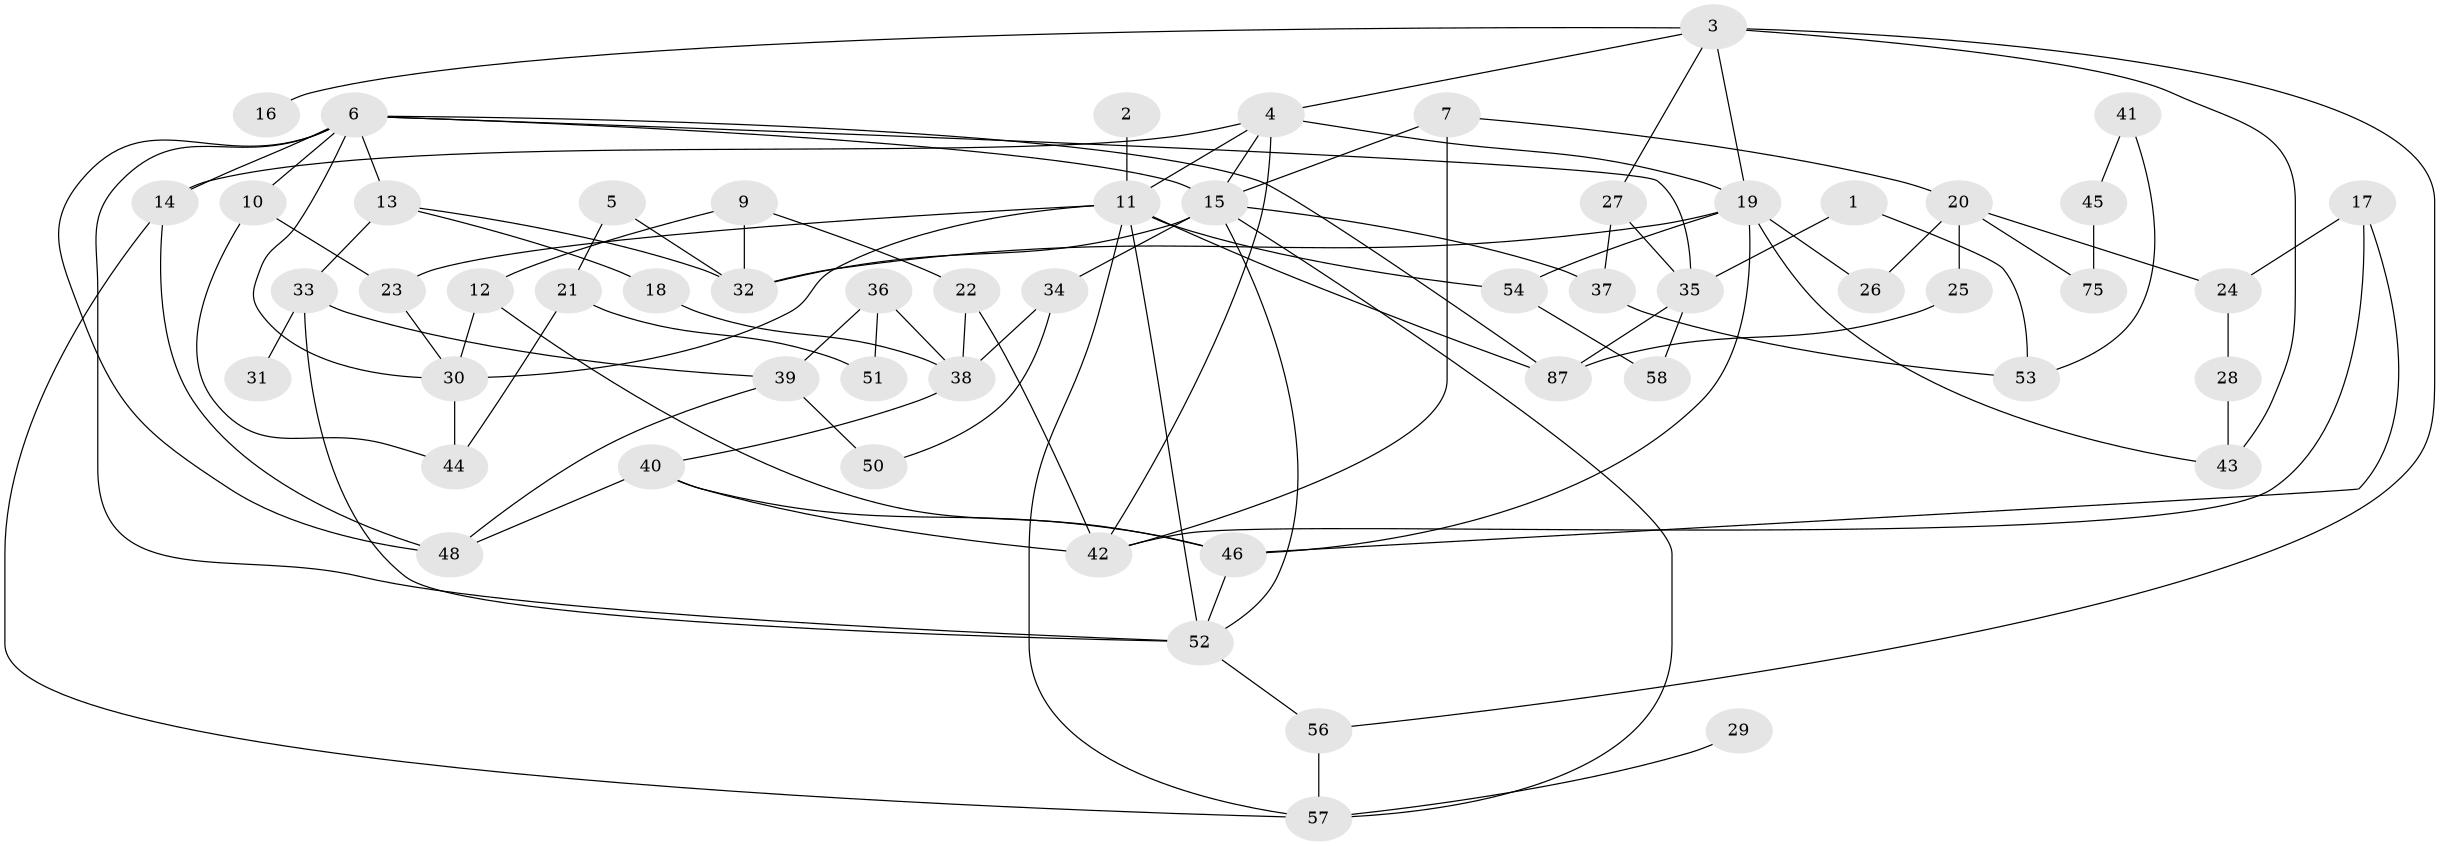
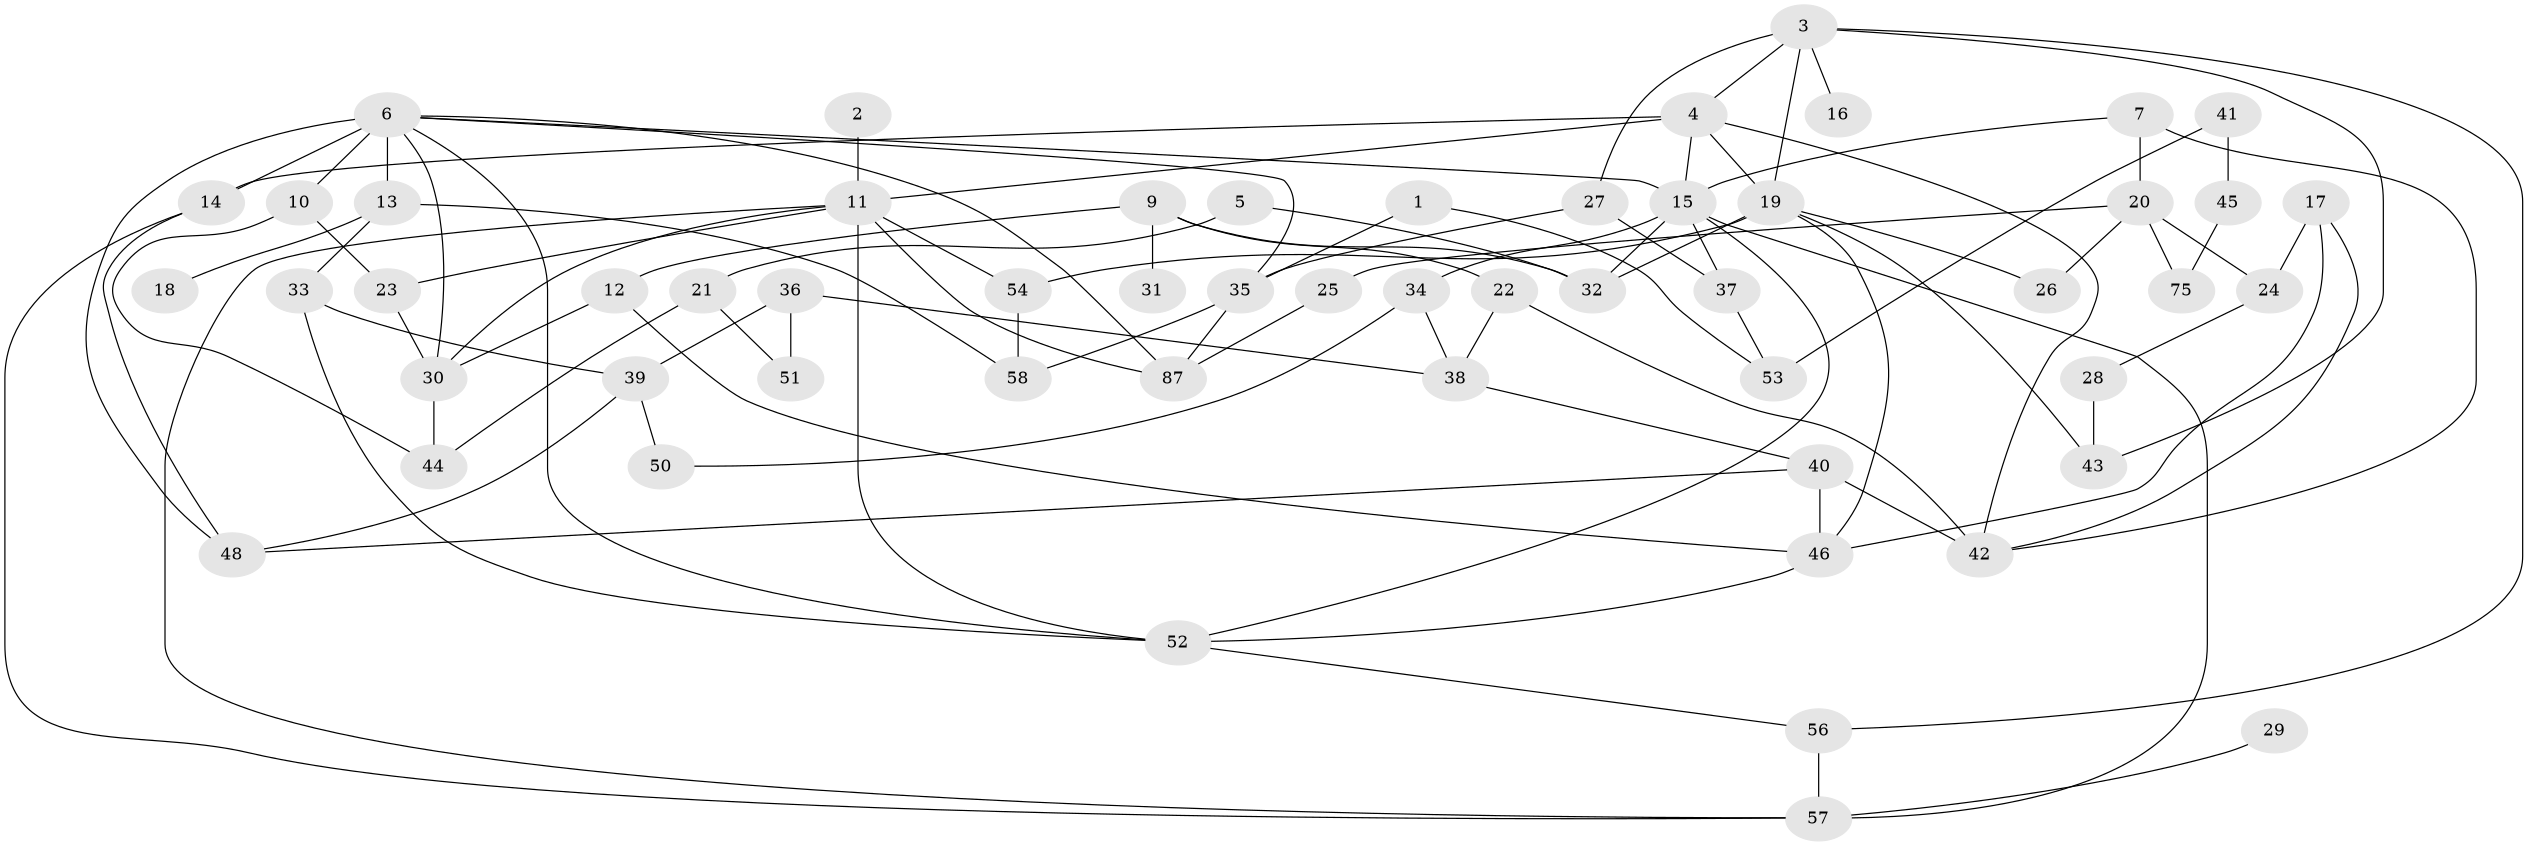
edge "13" -- "32": now "13" -- "58"
edge "18" -- "38": removed
edge "33" -- "31": now "9" -- "31"
